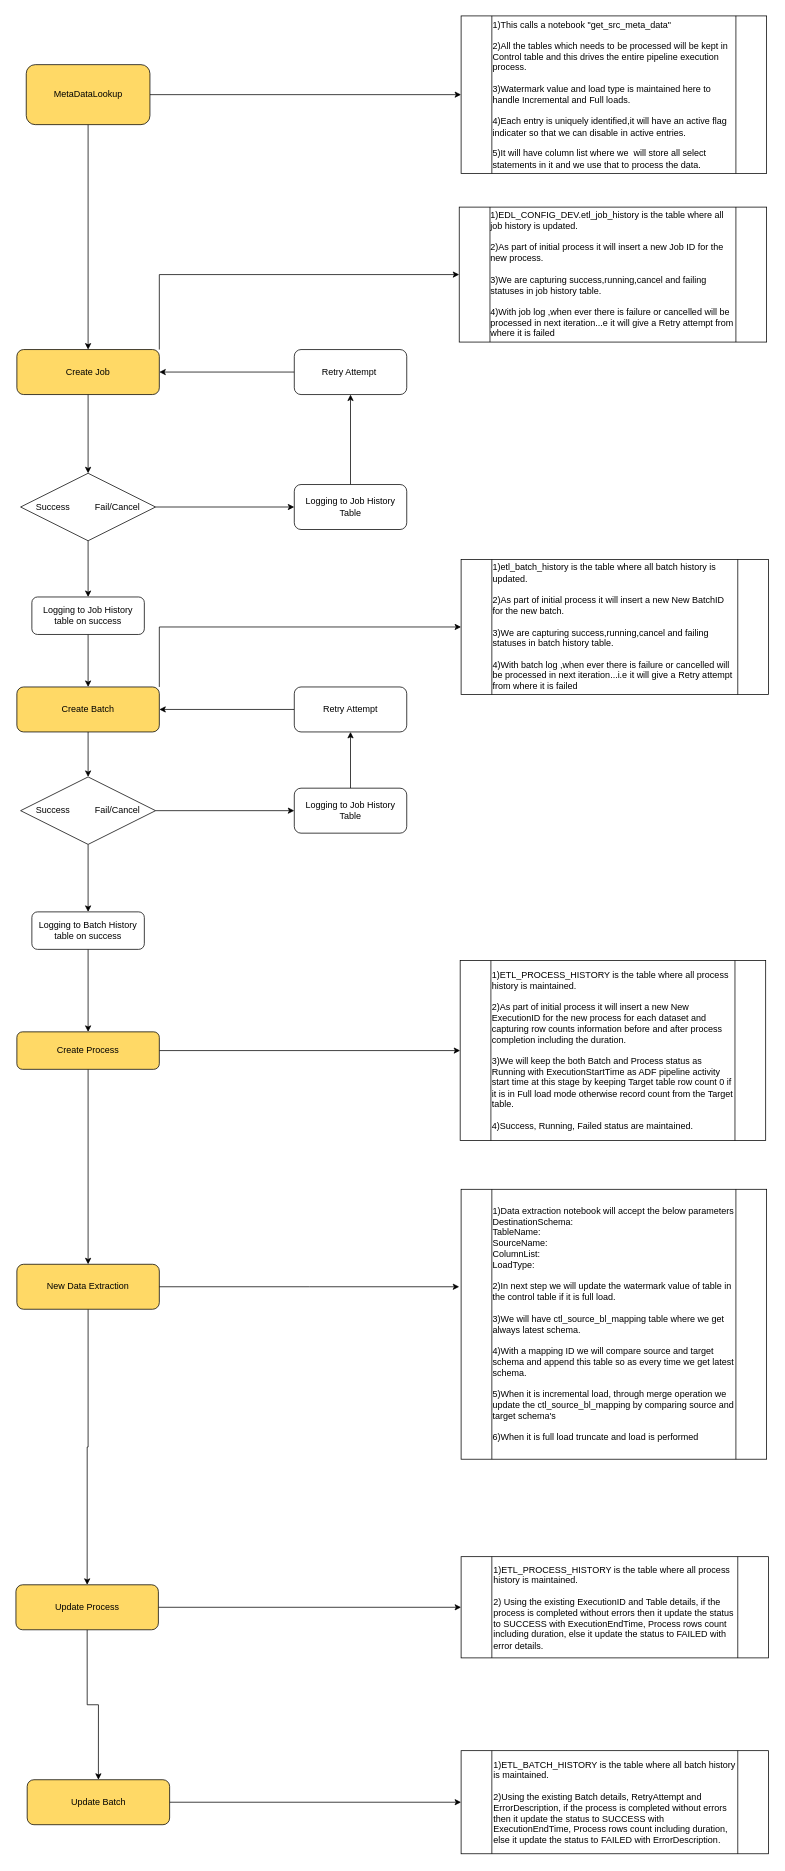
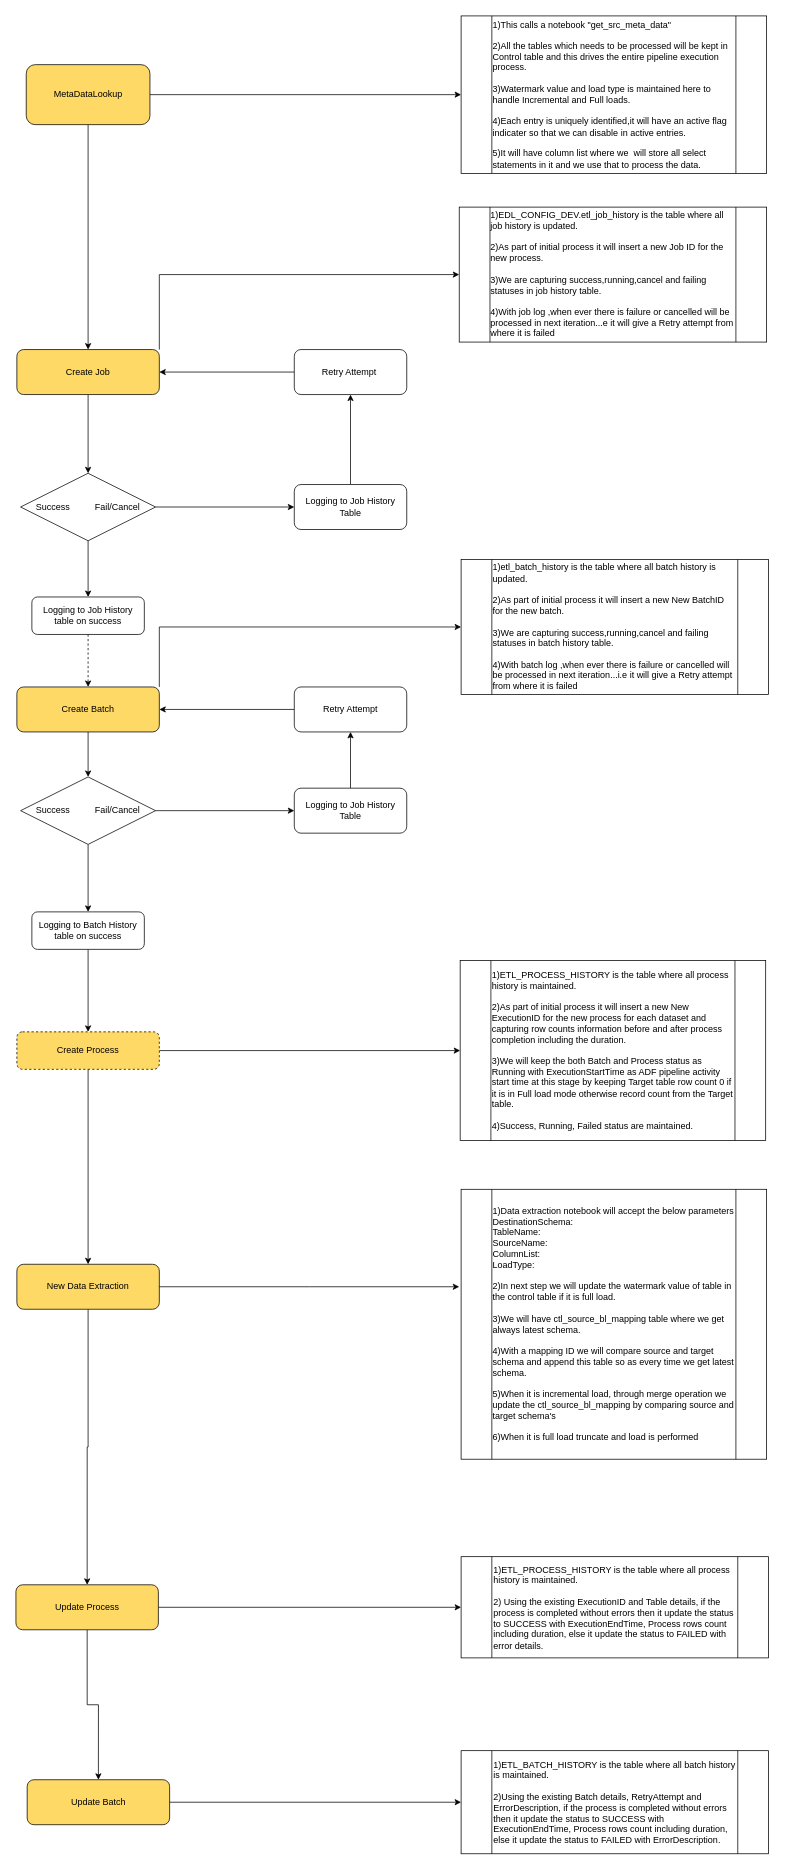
edge "Logging to Job History table on success" -> "Create Batch": style solid -> dashed
node "Create Process": style solid -> dashed
